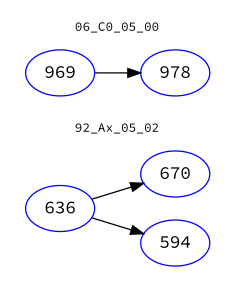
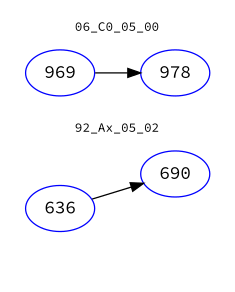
node "670": label "670" -> "690"
node "594": removed
